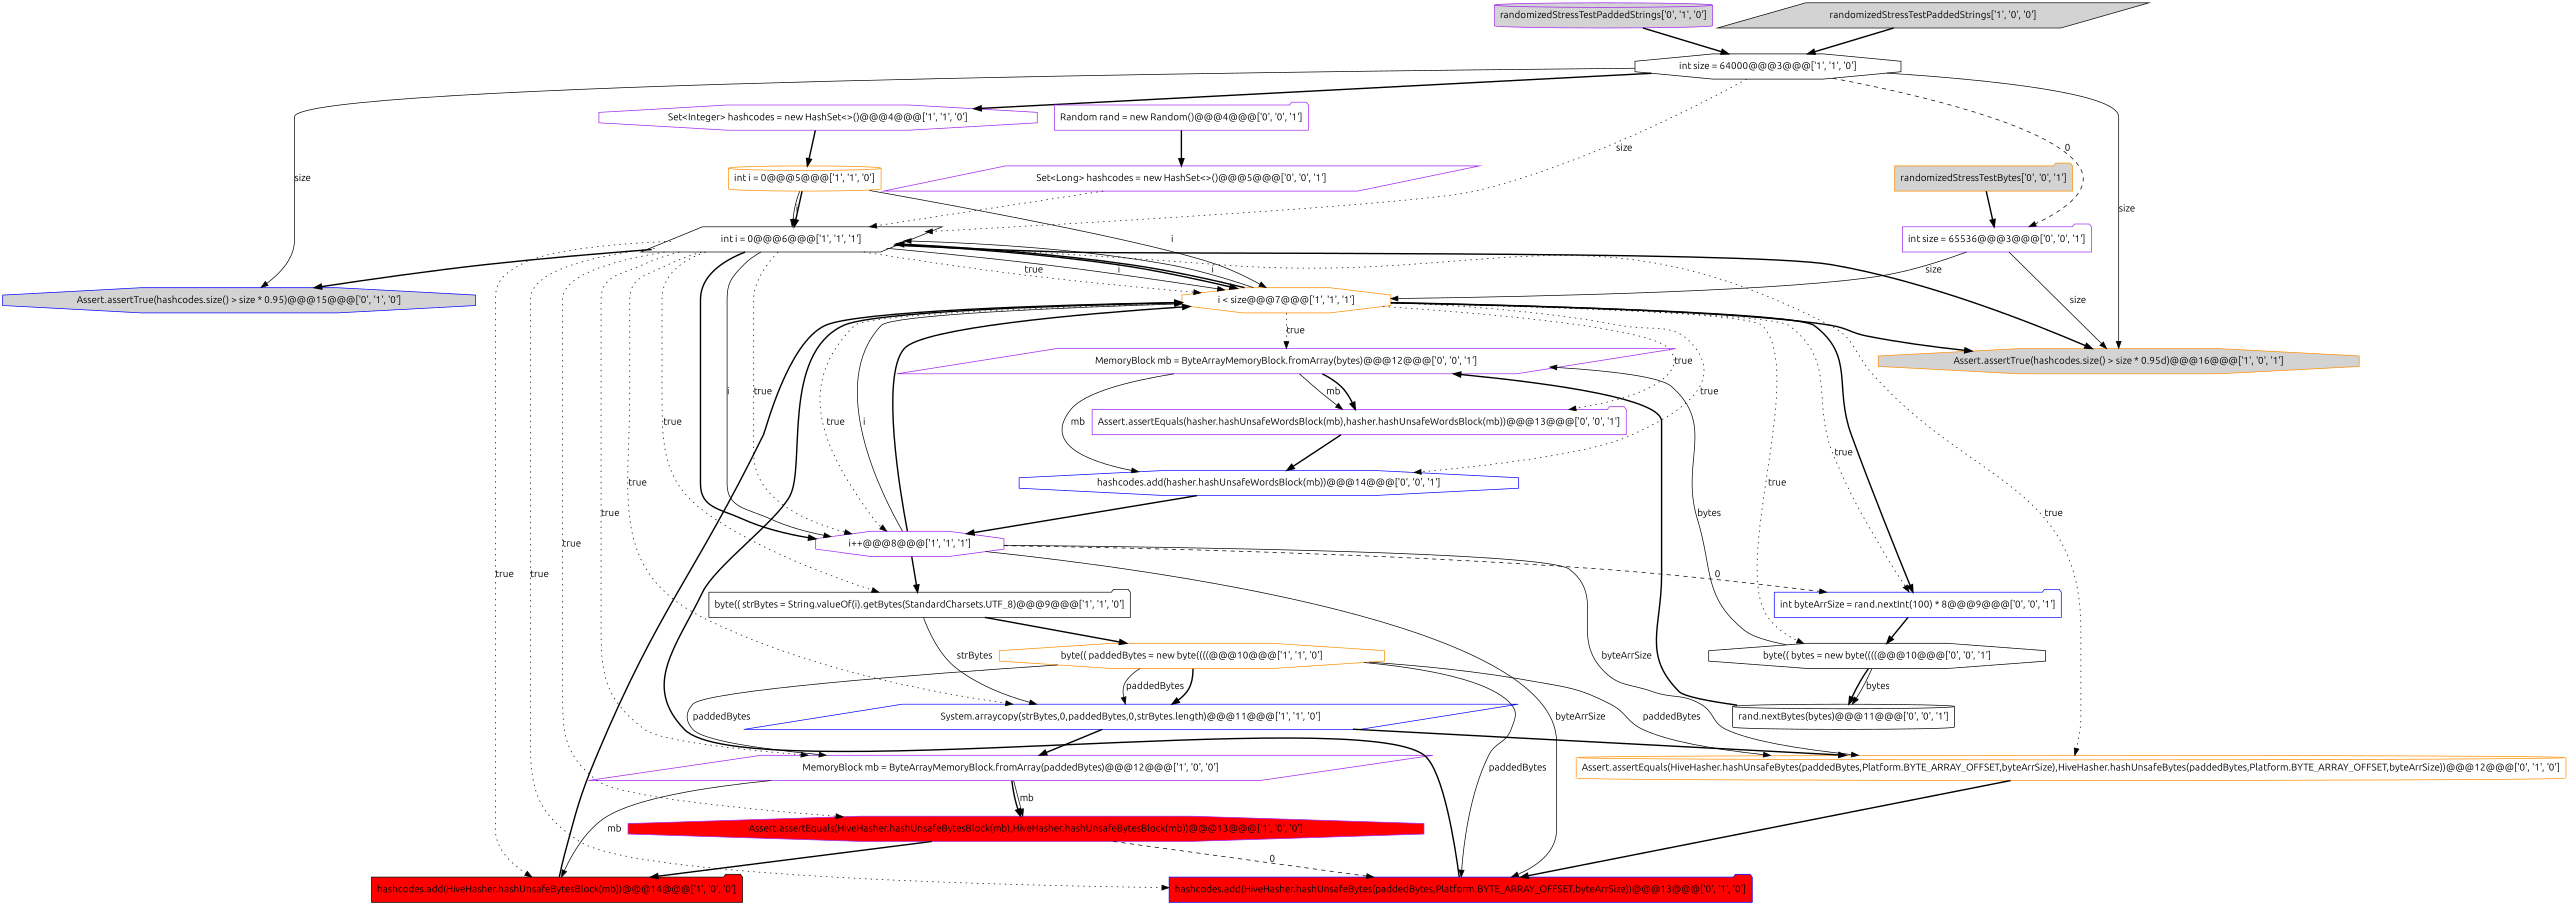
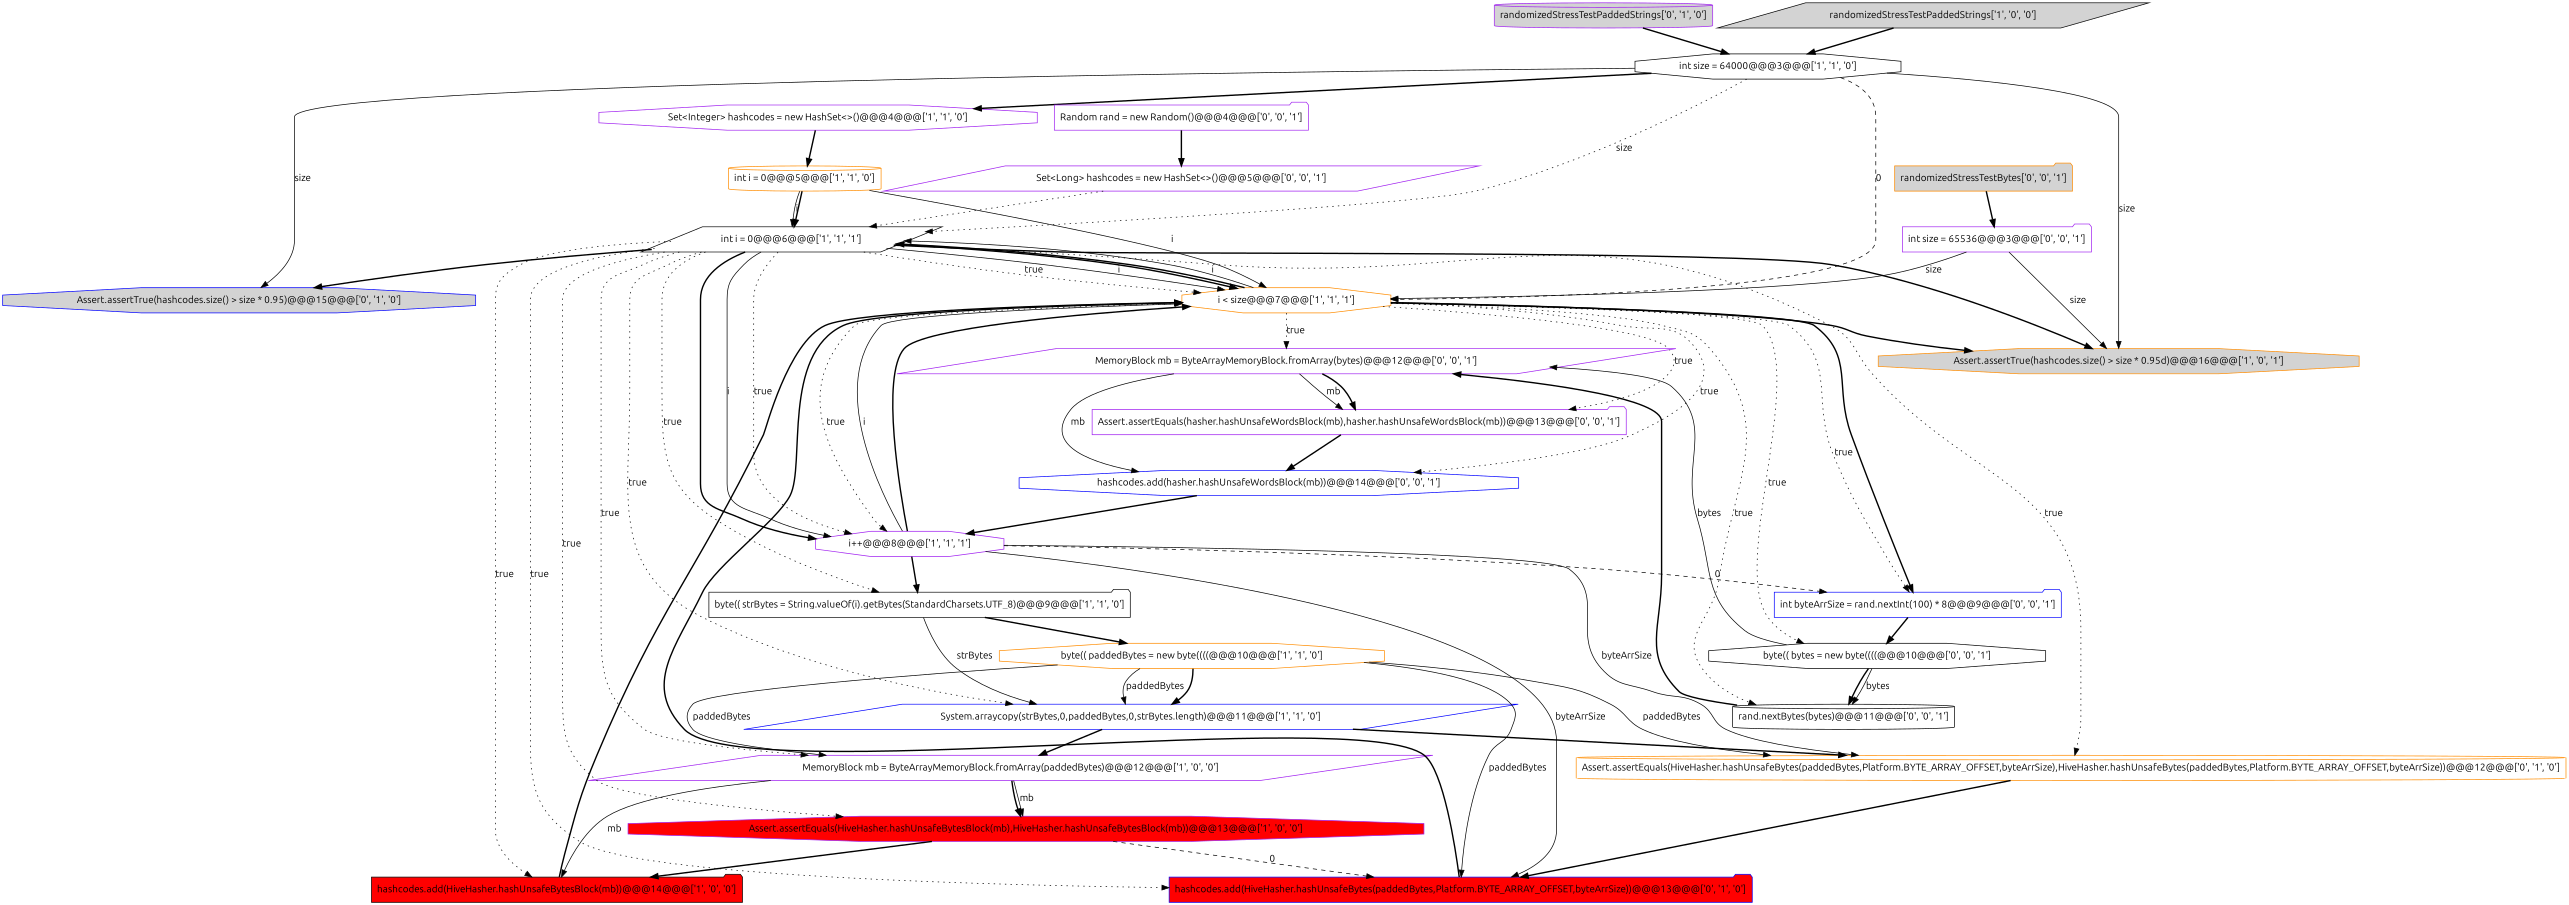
edge "int size = 64000@@@3@@@['1', '1', '0']" -> "int size = 65536@@@3@@@['0', '0', '1']": now "int size = 64000@@@3@@@['1', '1', '0']" -> "i < size@@@7@@@['1', '1', '1']"
edge "i < size@@@7@@@['1', '1', '1']" -> "rand.nextBytes(bytes)@@@11@@@['0', '0', '1']": added, label "true"
